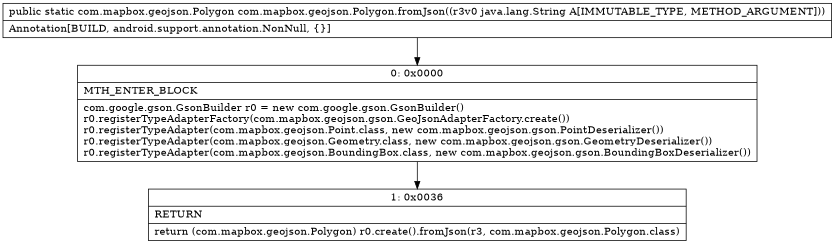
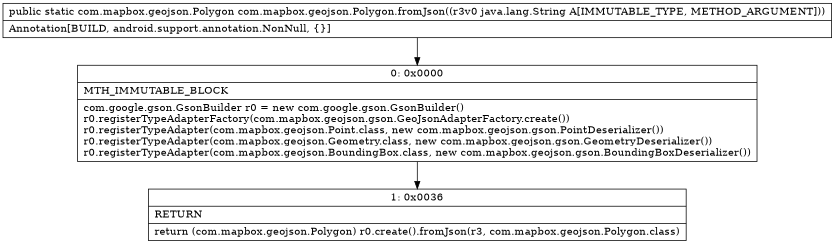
node "0: 0x0000": text "MTH_ENTER_BLOCK" -> "MTH_IMMUTABLE_BLOCK"
